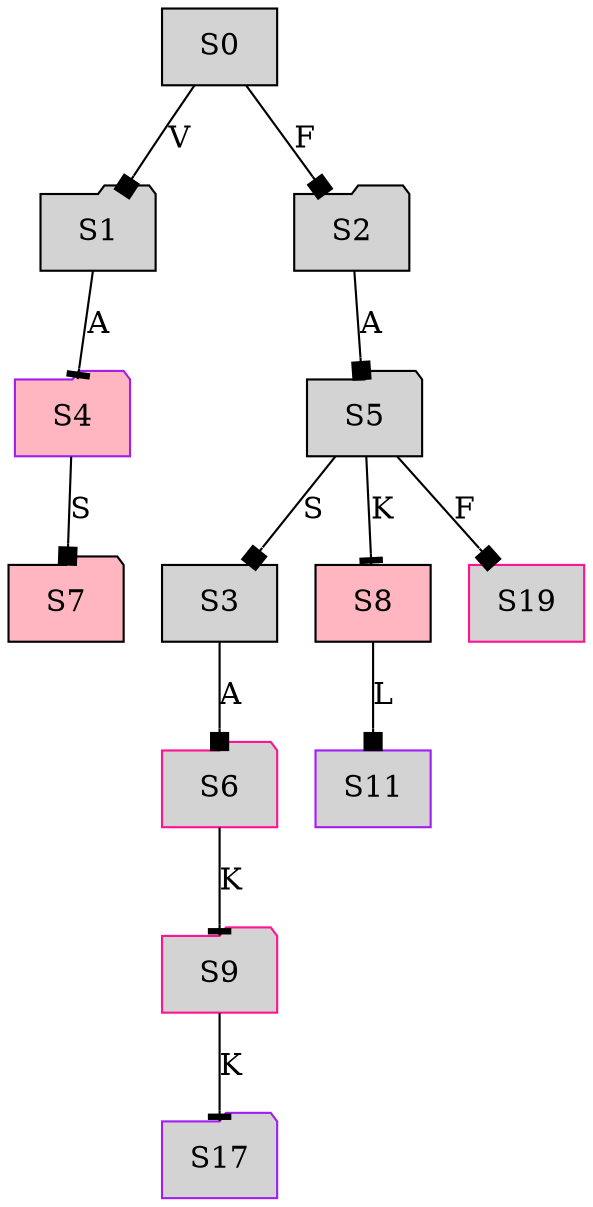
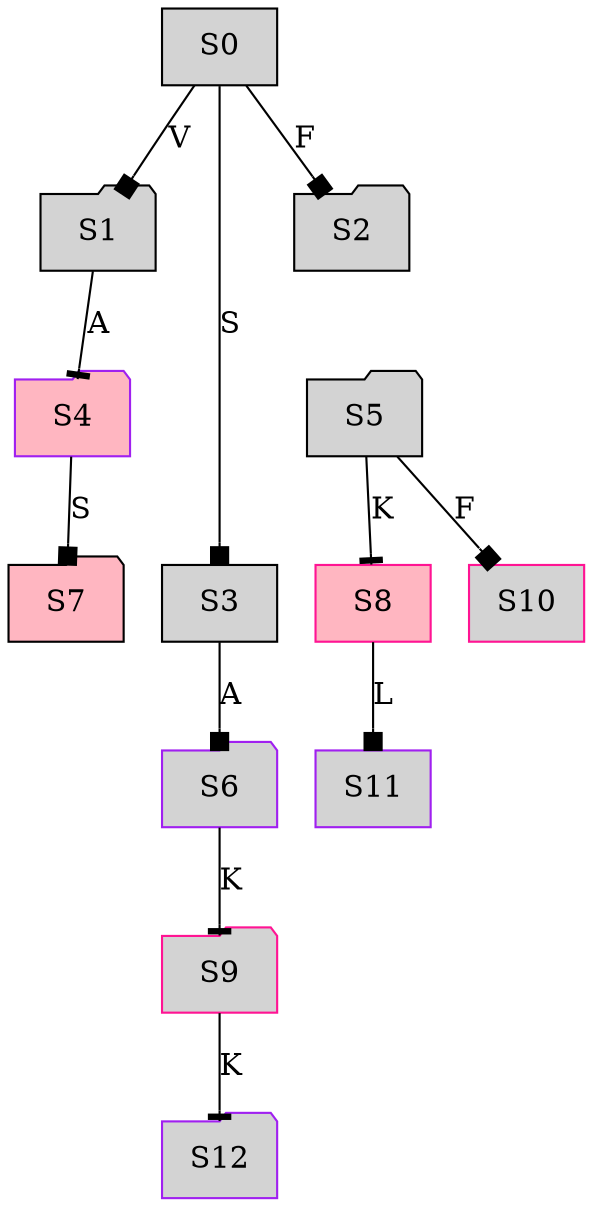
edge "S2" -> "S5": removed, label "A"
edge "S5" -> "S3": now "S0" -> "S3"
node "S8": color black -> deeppink
node "S19": label "S19" -> "S10"
node "S6": color deeppink -> purple
node "S17": label "S17" -> "S12"
